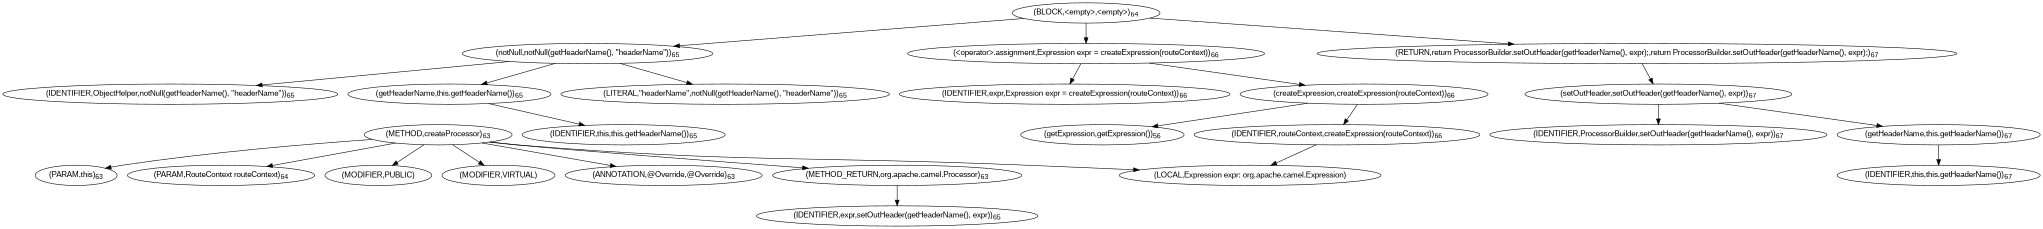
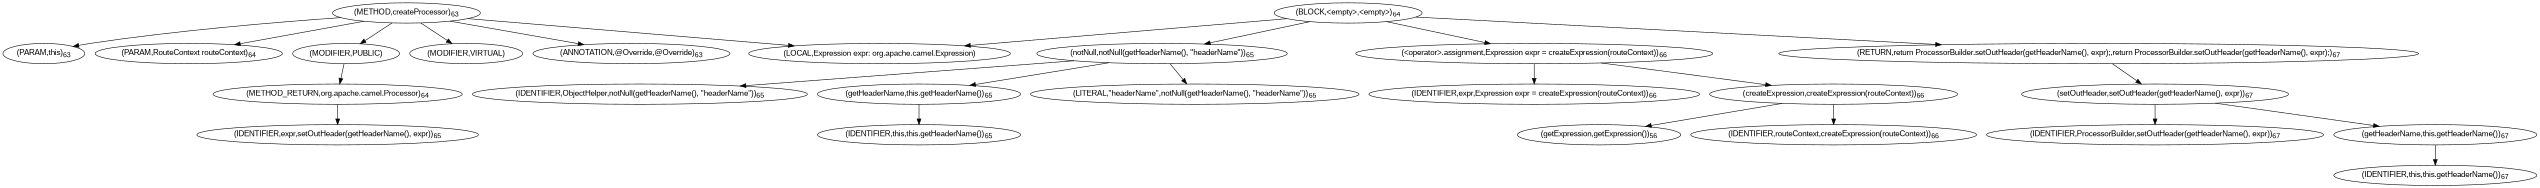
edge "(IDENTIFIER,routeContext,createExpression(routeContext))" -> "(LOCAL,Expression expr: org.apache.camel.Expression)": now "(BLOCK,<empty>,<empty>)" -> "(LOCAL,Expression expr: org.apache.camel.Expression)"
edge "(METHOD,createProcessor)" -> "(METHOD_RETURN,org.apache.camel.Processor)": now "(MODIFIER,PUBLIC)" -> "(METHOD_RETURN,org.apache.camel.Processor)"
node "(METHOD_RETURN,org.apache.camel.Processor)": text "63" -> "64"
